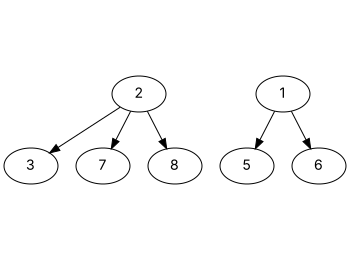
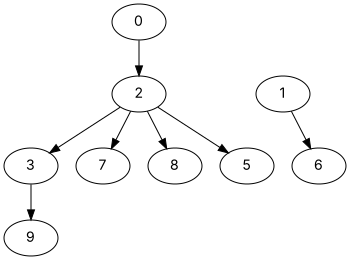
node "0": added
edge "1" -> "5": now "2" -> "5"
node "9": added
